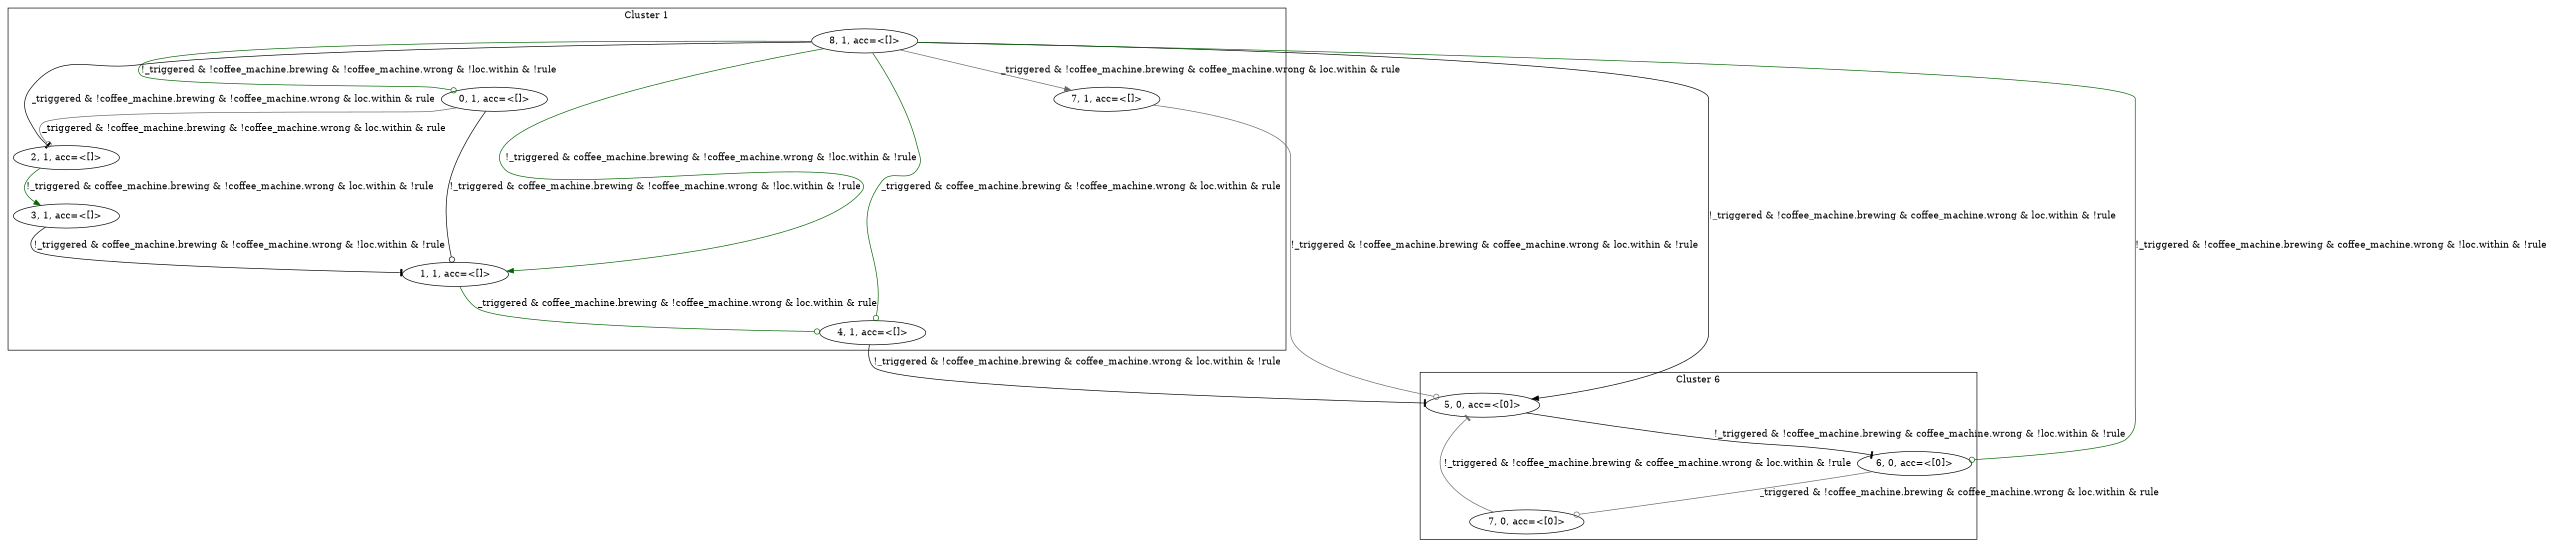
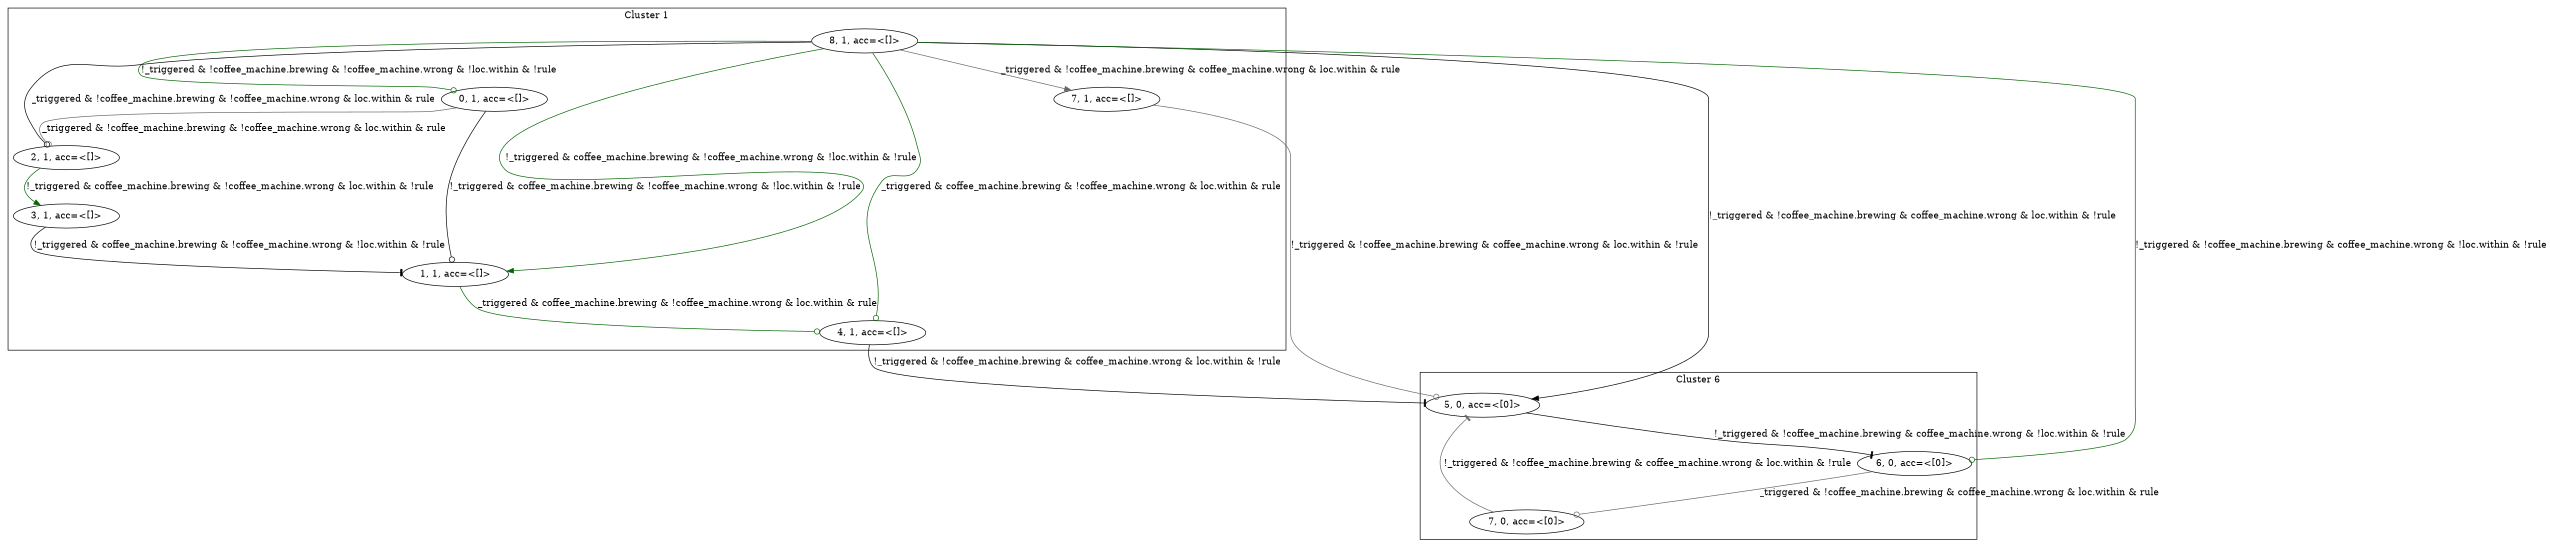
edge "8, 1, acc=<[]>" -> "2, 1, acc=<[]>": arrowhead tee -> odot
